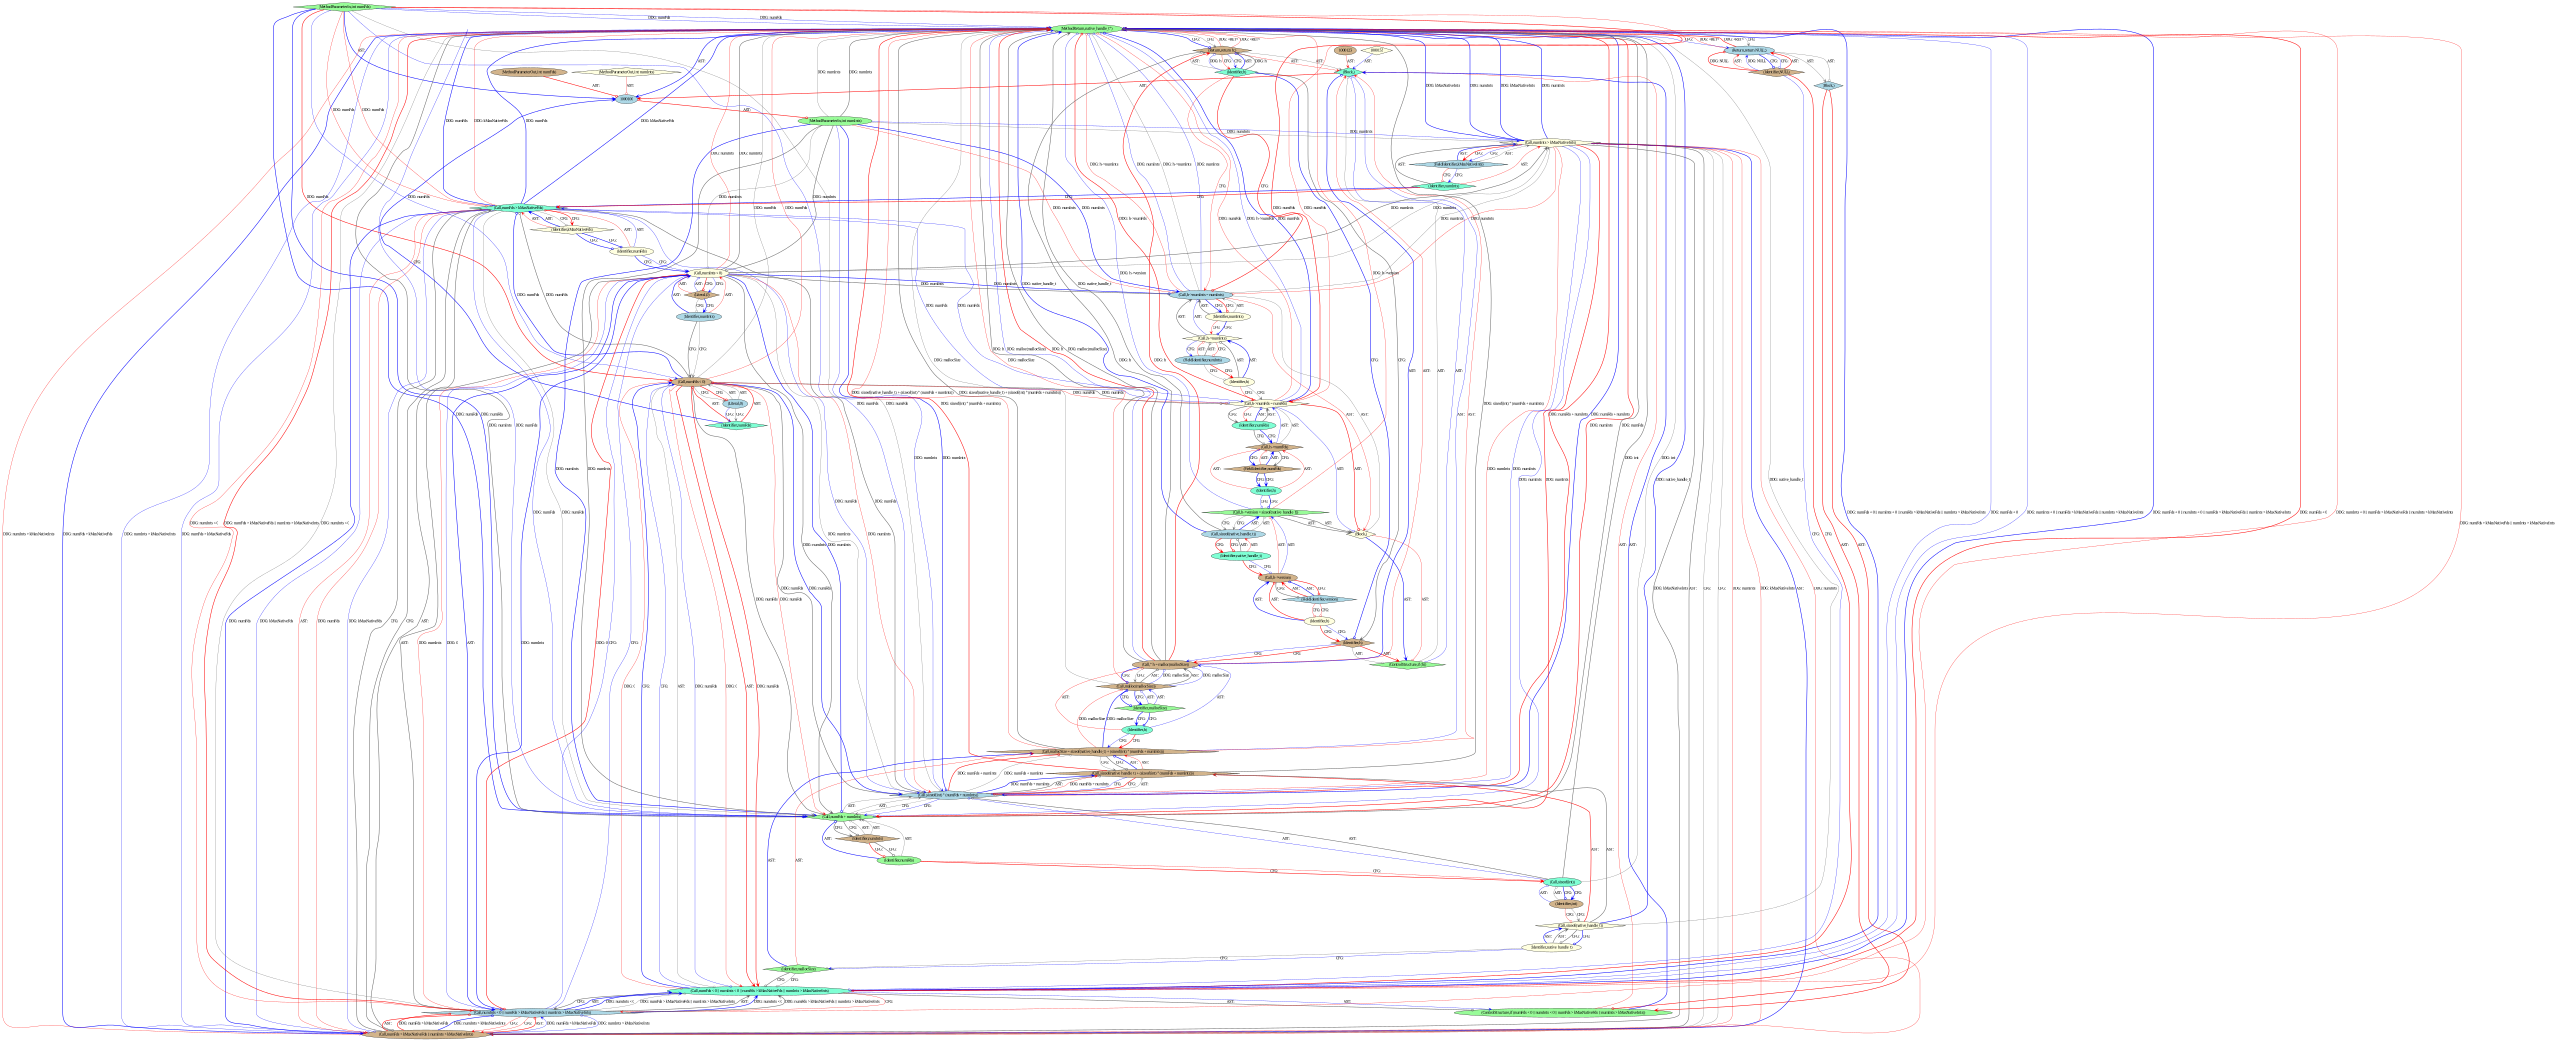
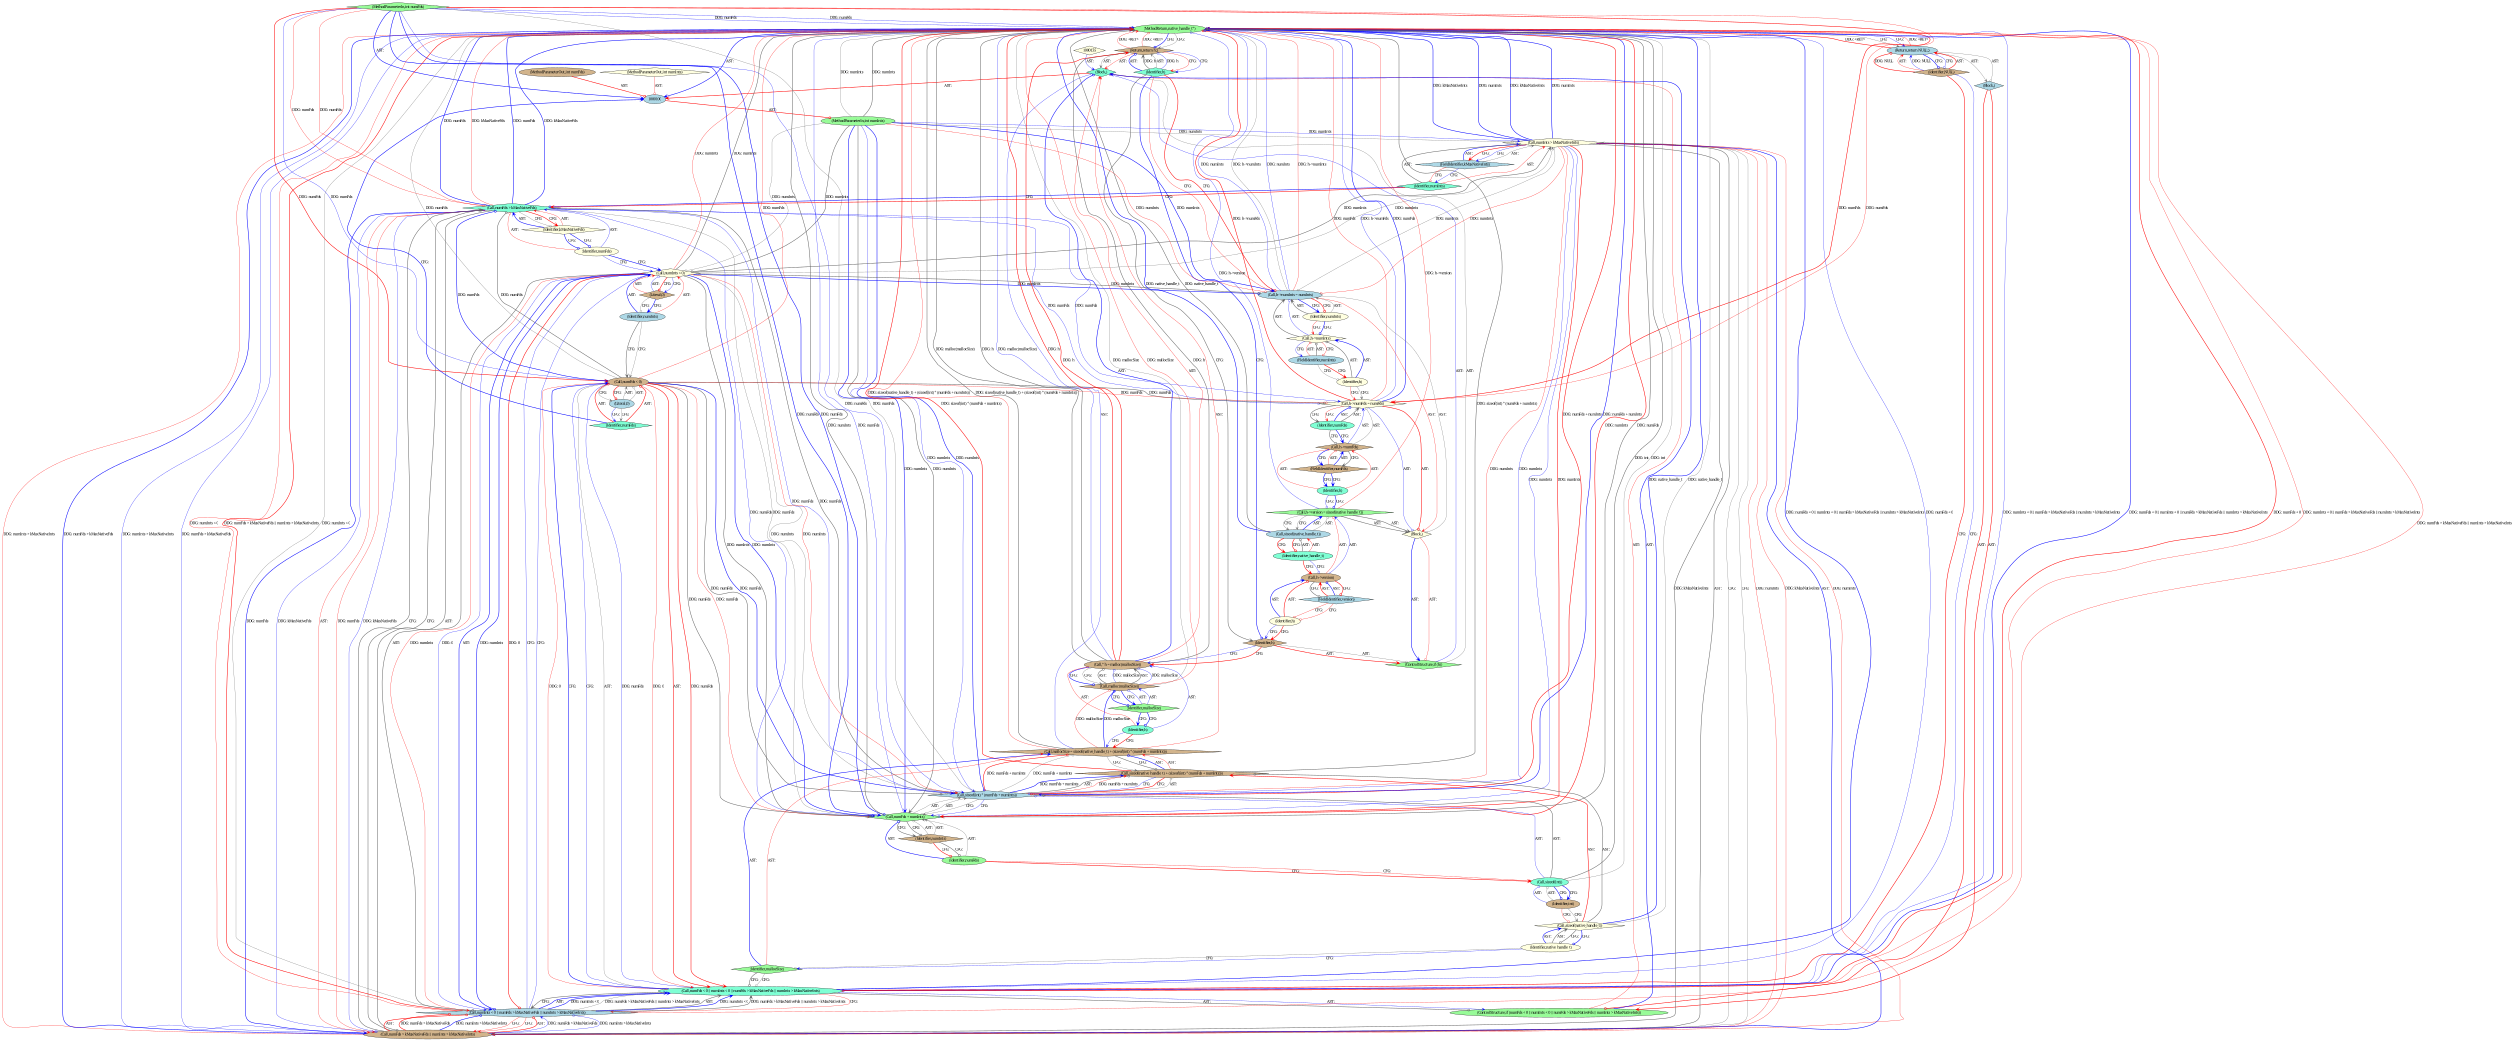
node "1000123": removed
node "(Call,numInts < 0)": shape ellipse -> diamond
